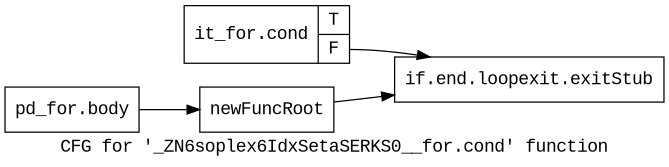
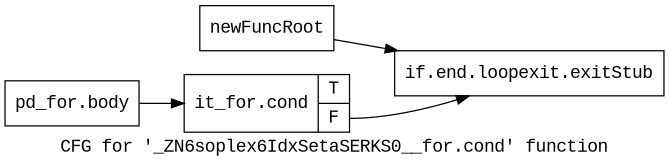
edge "pd_for.body" -> "newFuncRoot": now "pd_for.body" -> "it_for.cond"
